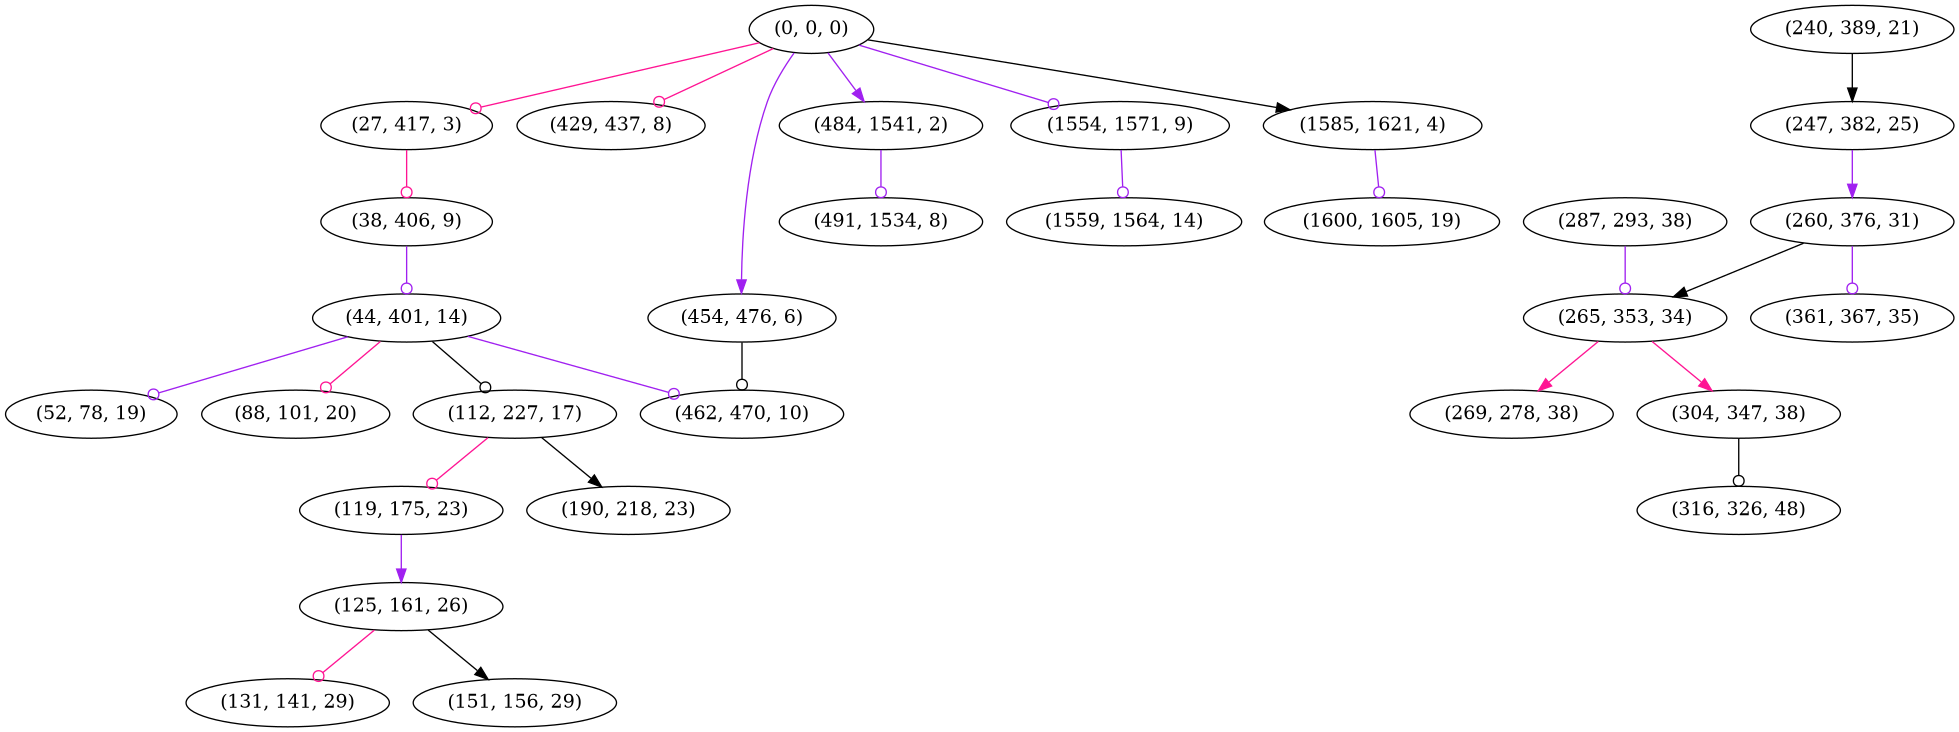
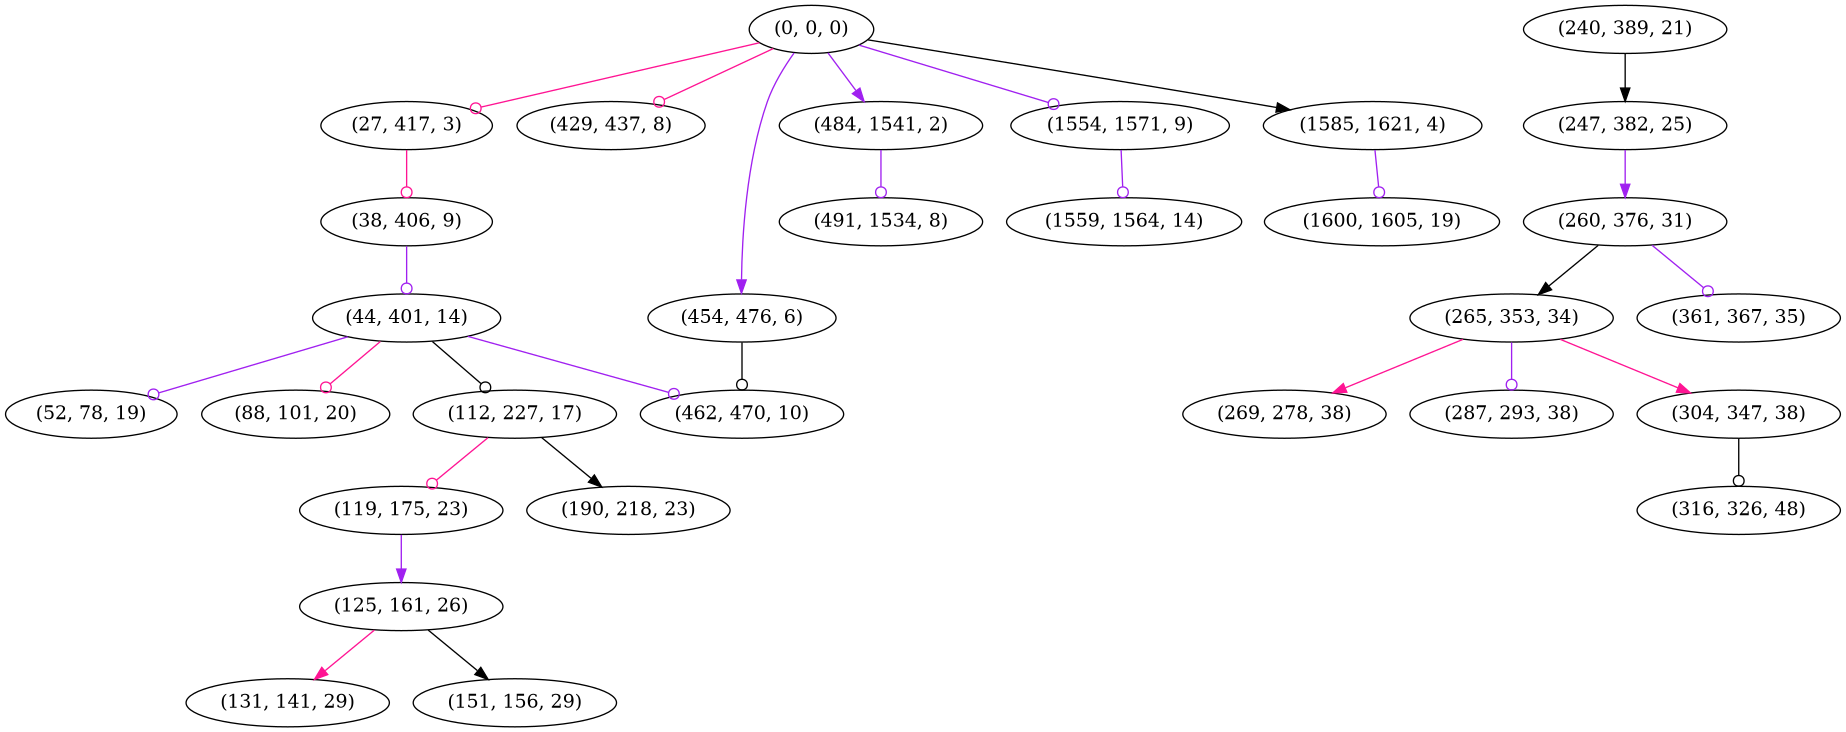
edge "(287, 293, 38)" -> "(265, 353, 34)": reversed
edge "(125, 161, 26)" -> "(131, 141, 29)": arrowhead odot -> normal
